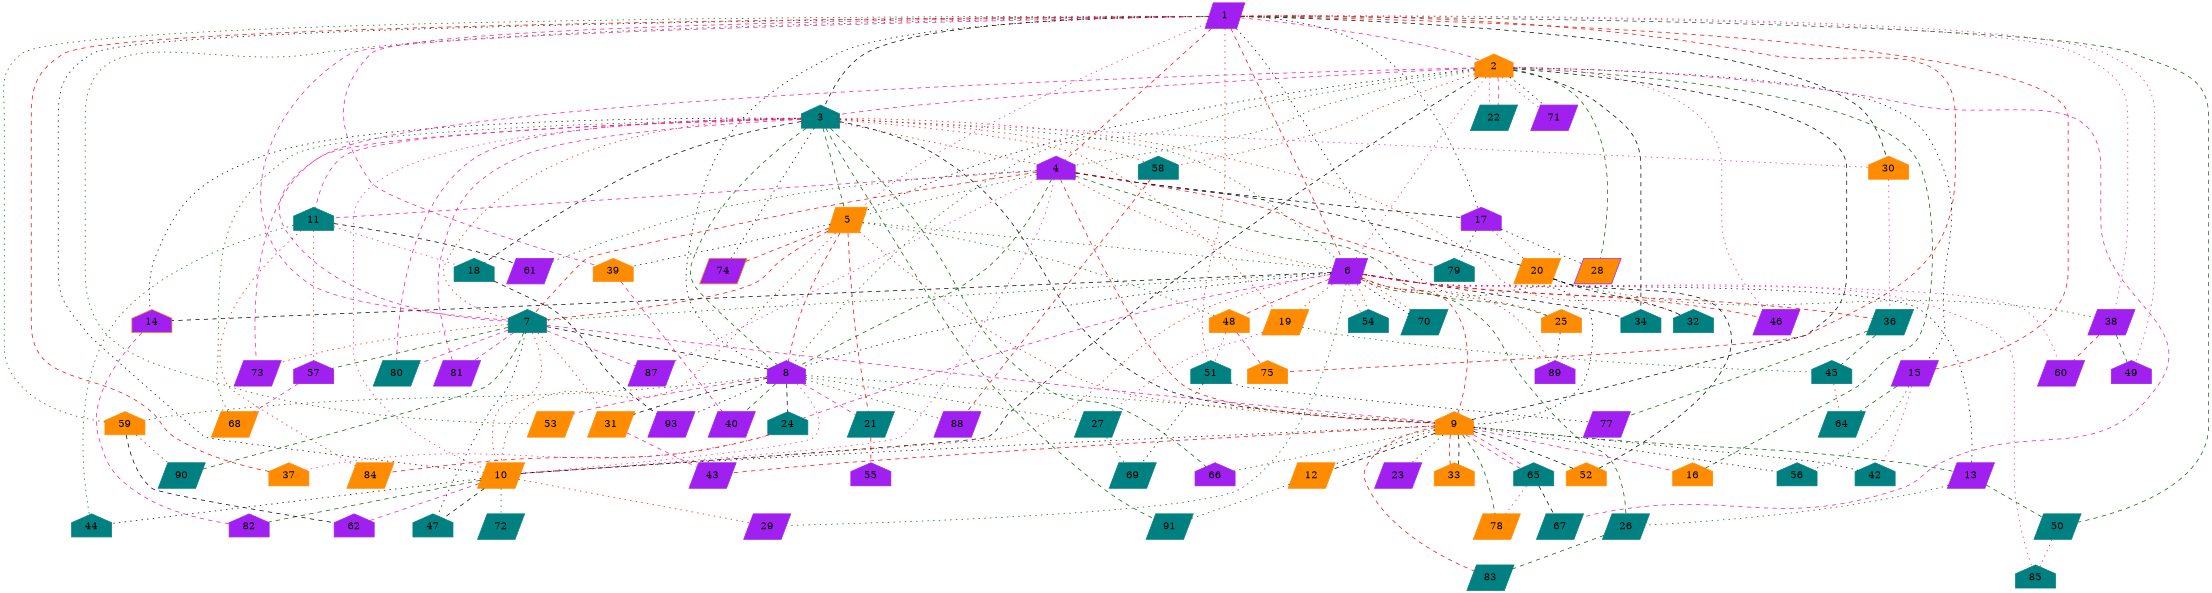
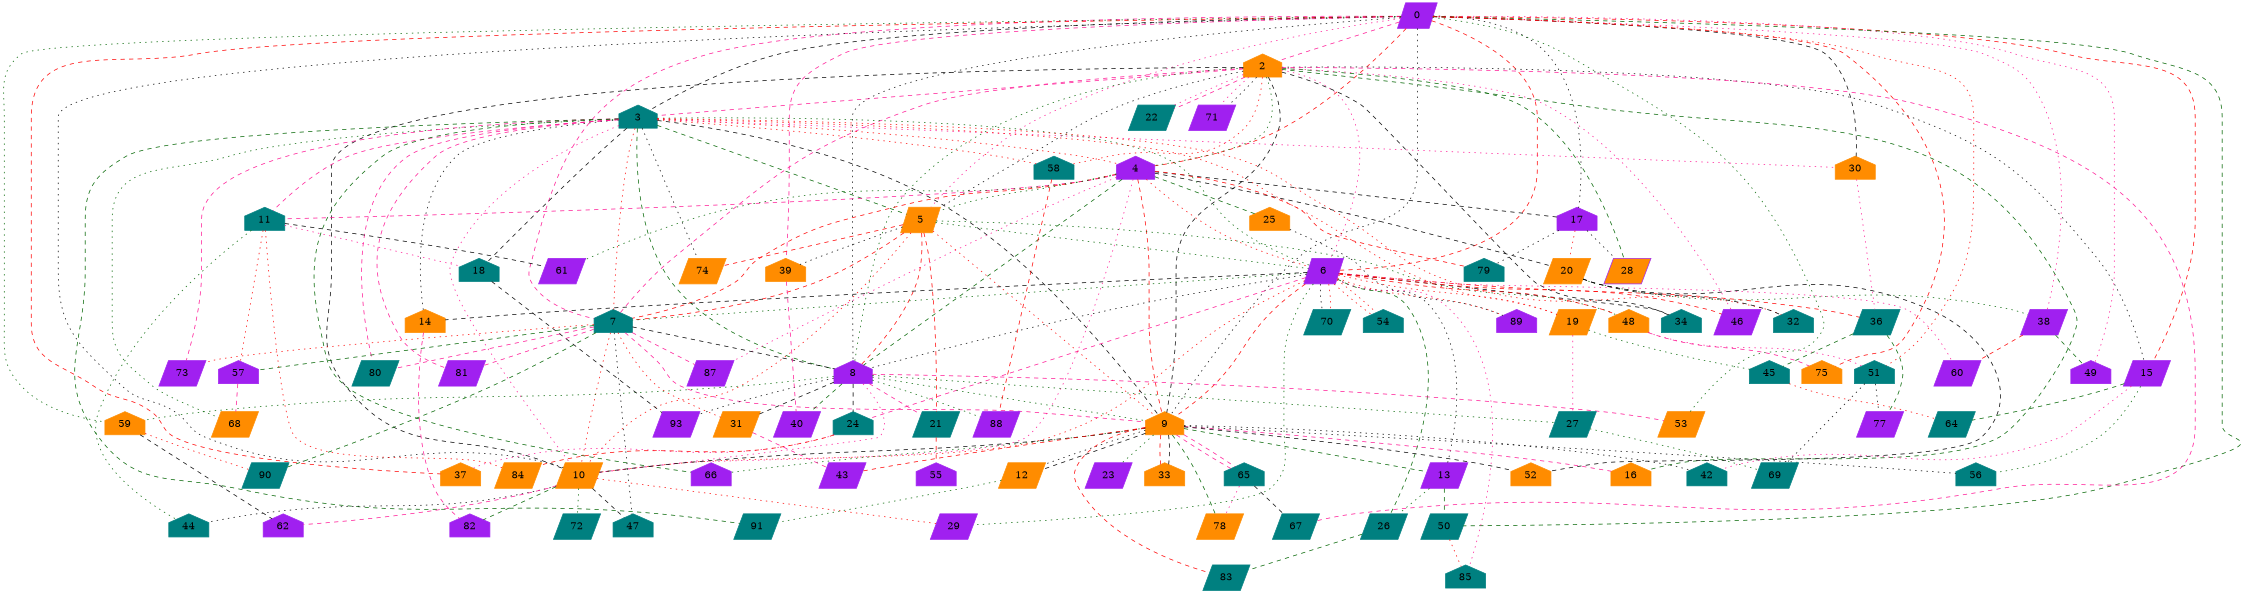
node "1": label "1" -> "0"
node "74": fillcolor purple -> darkorange
edge "6" -- "25": removed
node "14": fillcolor purple -> darkorange
edge "9" -- "10": style dotted -> dashed
